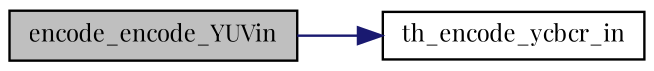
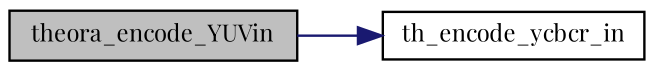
node "encode_encode_YUVin": label "encode_encode_YUVin" -> "theora_encode_YUVin"
